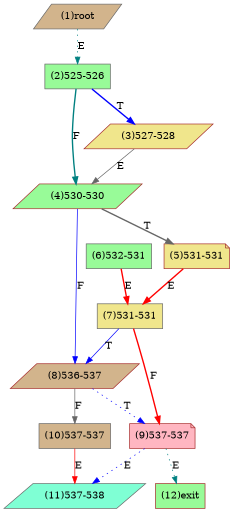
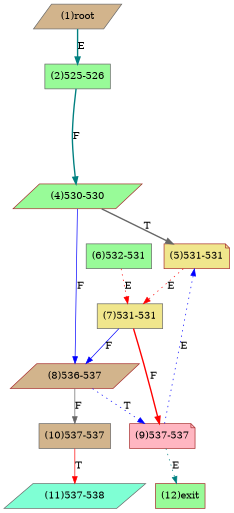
edge "(1)root" -> "(2)525-526": style dotted -> bold
node "(3)527-528": removed
edge "(6)532-531" -> "(7)531-531": style bold -> dotted
edge "(5)531-531" -> "(7)531-531": style bold -> dotted
edge "(7)531-531" -> "(8)536-537": label "T" -> "F"
edge "(9)537-537" -> "(11)537-538": now "(9)537-537" -> "(5)531-531"
edge "(10)537-537" -> "(11)537-538": label "E" -> "T"
